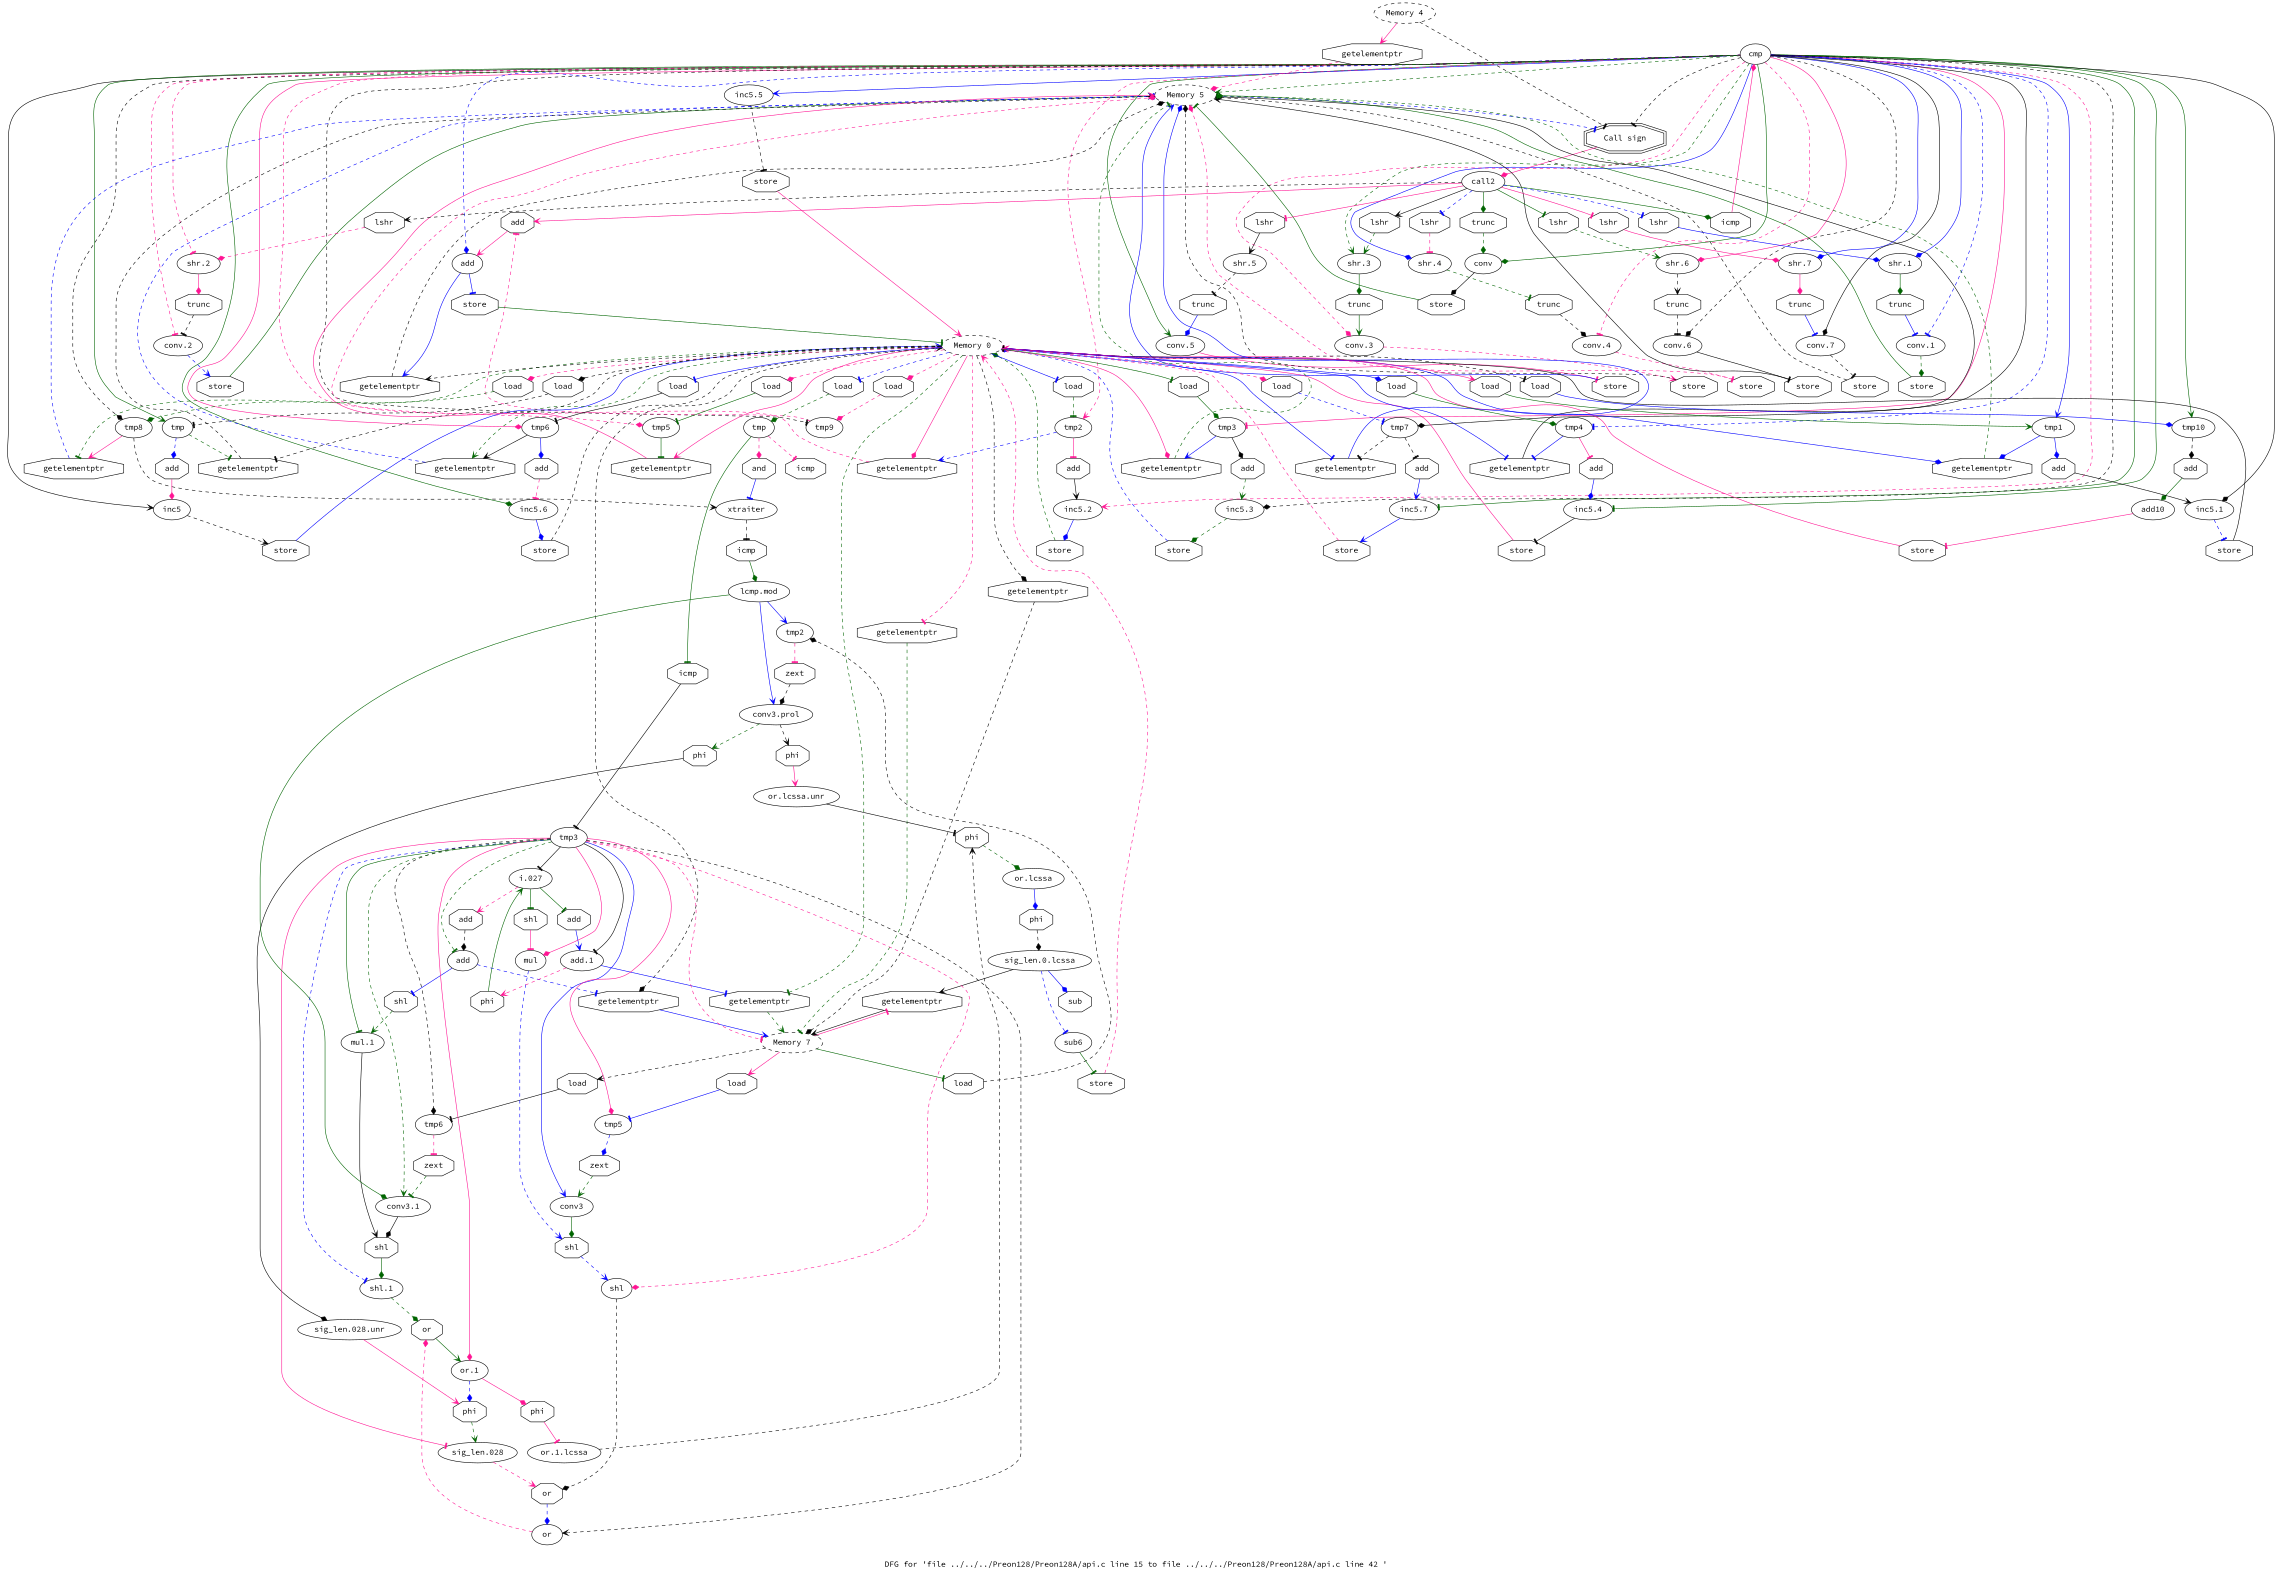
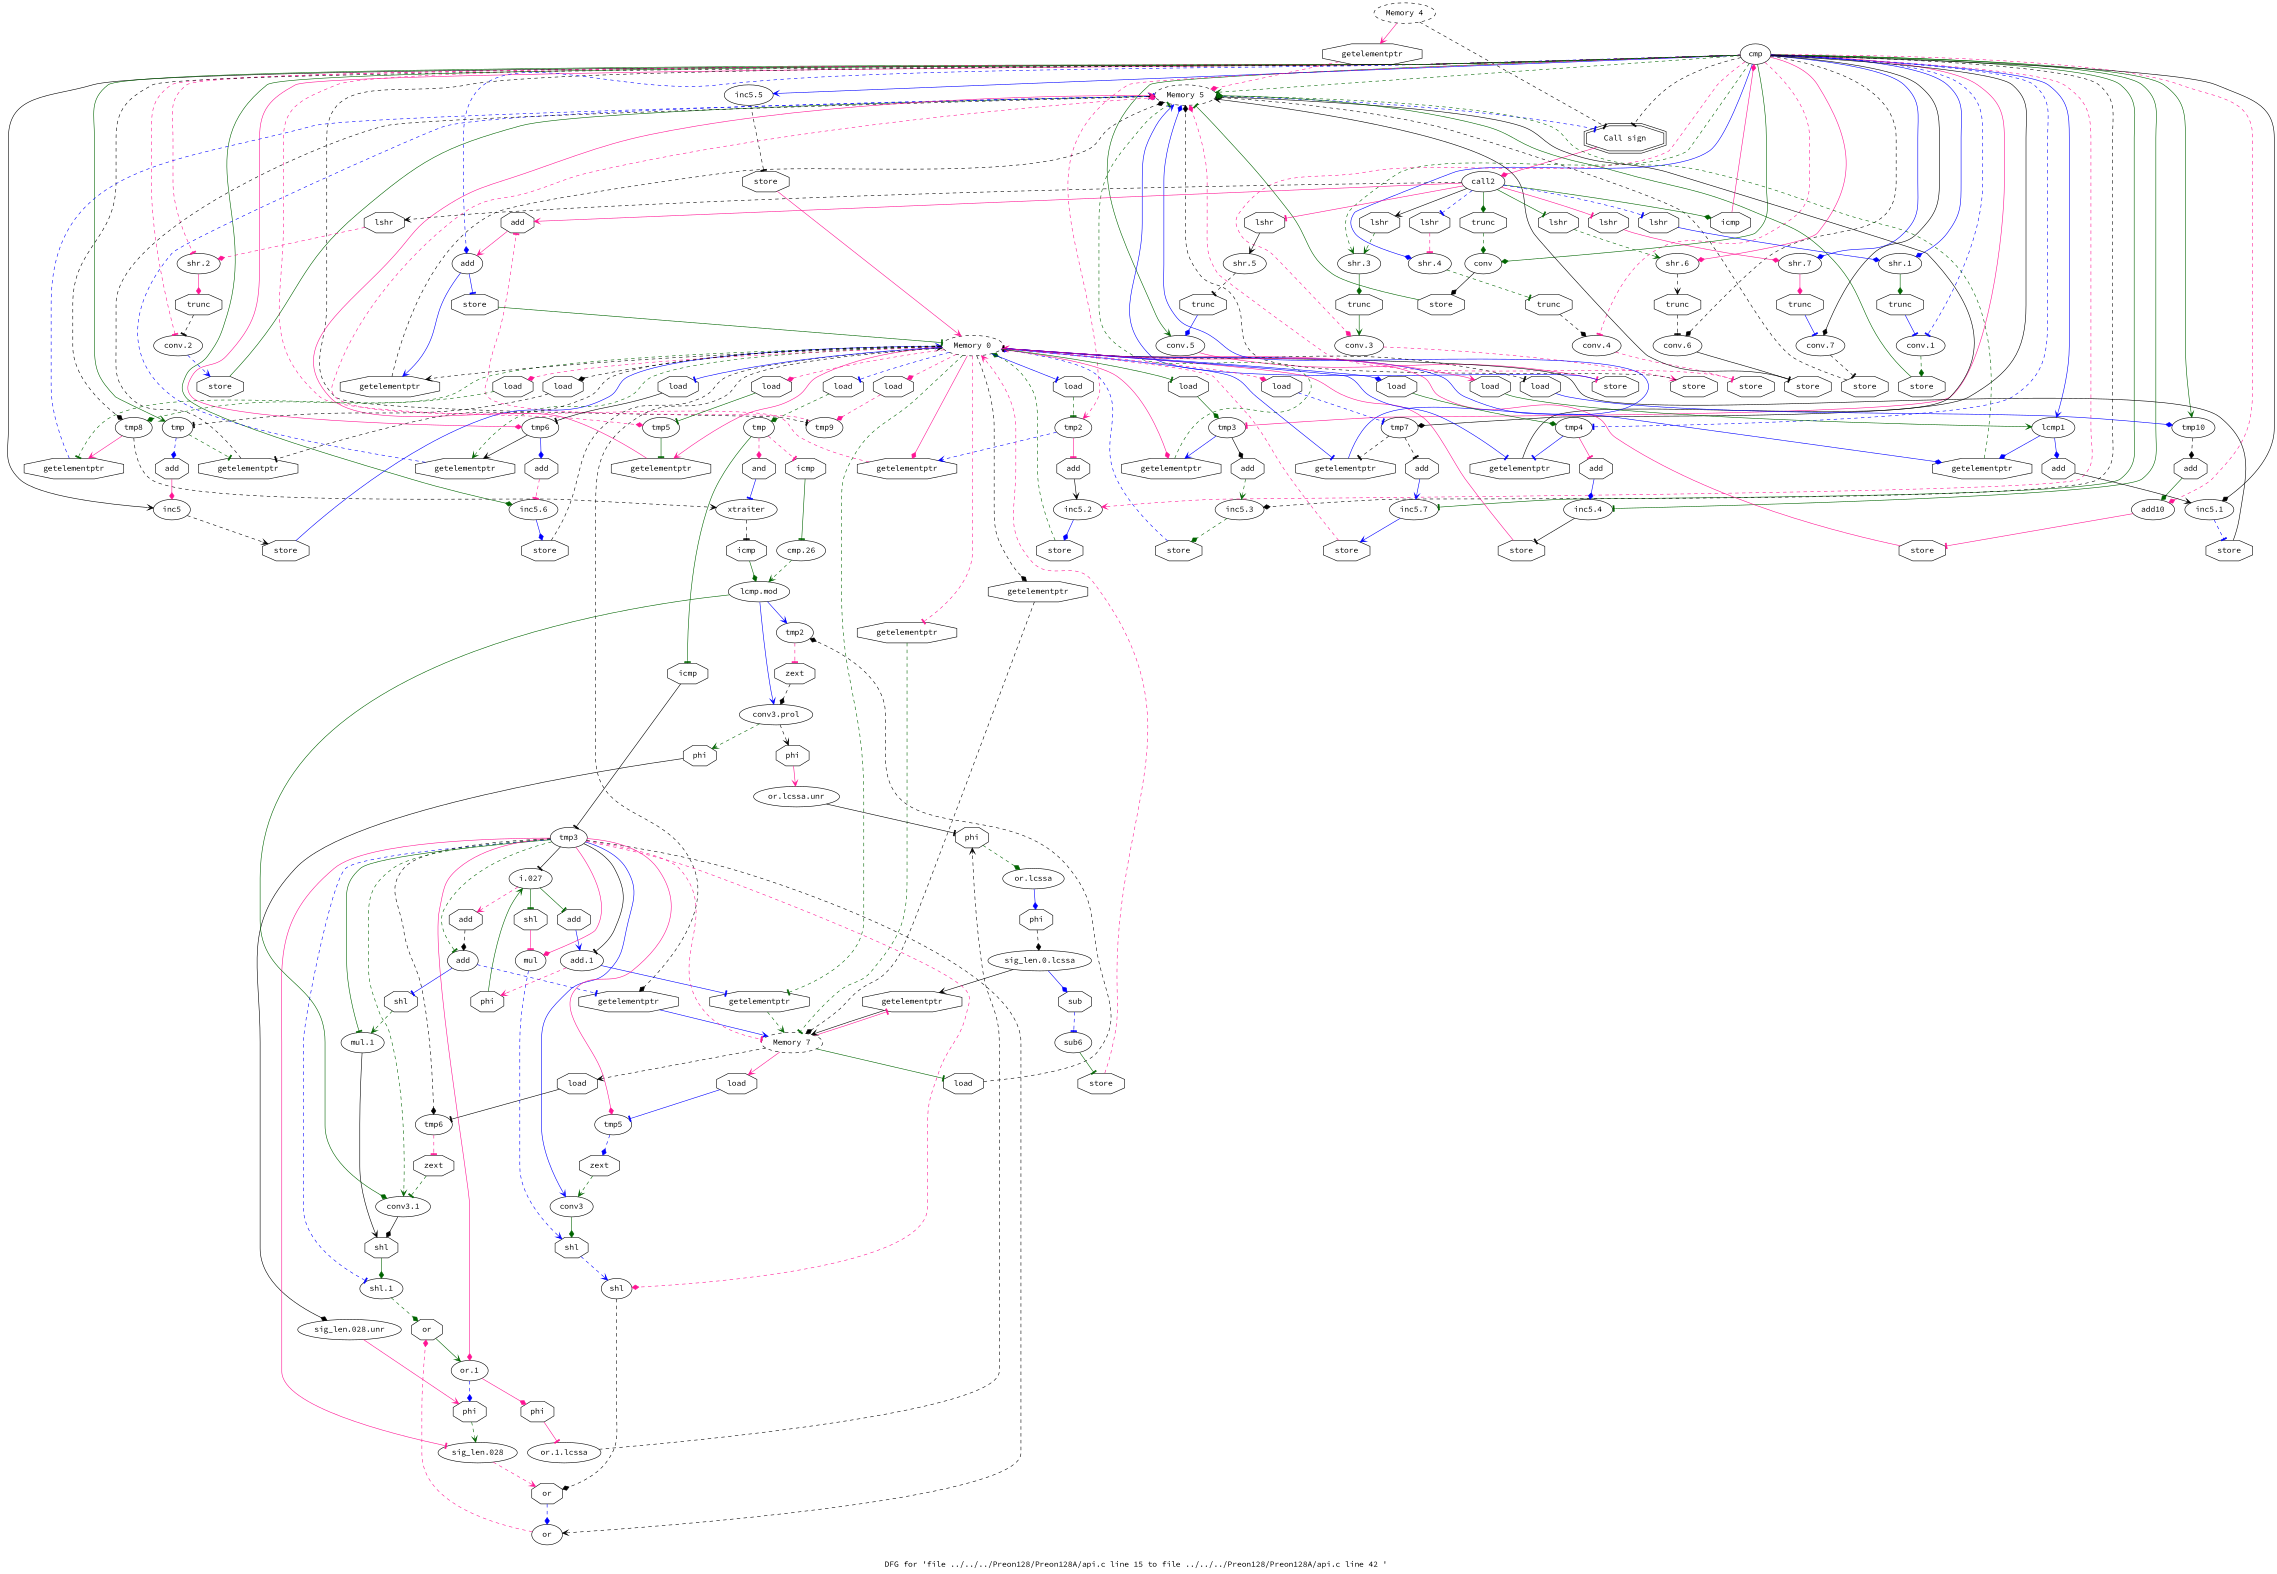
edge "cmp" -> "add10": added
node "tmp1": label "tmp1" -> "lcmp1"
node "cmp.26": added
edge "sig_len.0.lcssa" -> "sub6": now "sub" -> "sub6"
